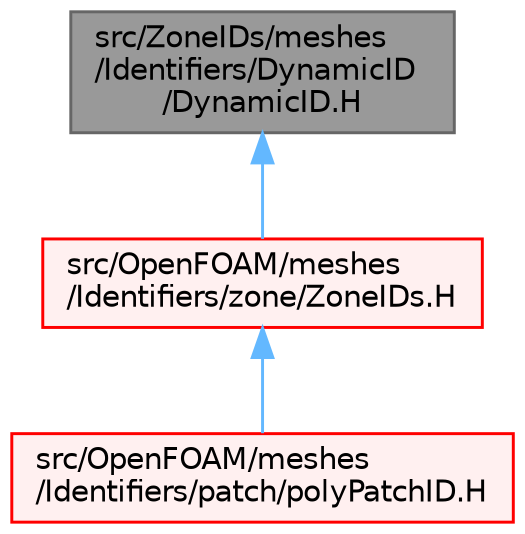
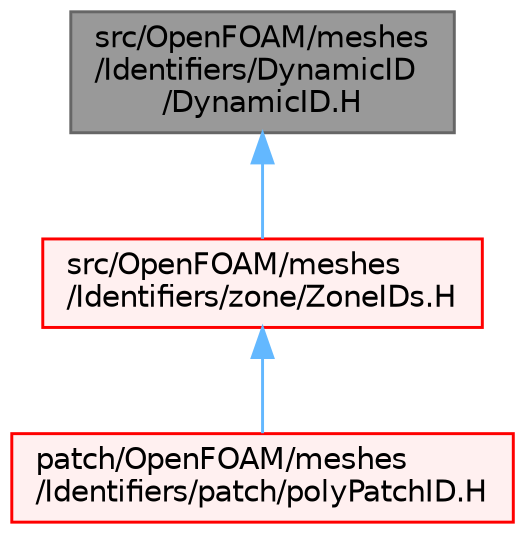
node "src/ZoneIDs/meshes /Identifiers/DynamicID /DynamicID.H": label "src/ZoneIDs/meshes /Identifiers/DynamicID /DynamicID.H" -> "src/OpenFOAM/meshes /Identifiers/DynamicID /DynamicID.H"
node "src/OpenFOAM/meshes /Identifiers/patch/polyPatchID.H": label "src/OpenFOAM/meshes /Identifiers/patch/polyPatchID.H" -> "patch/OpenFOAM/meshes /Identifiers/patch/polyPatchID.H"
